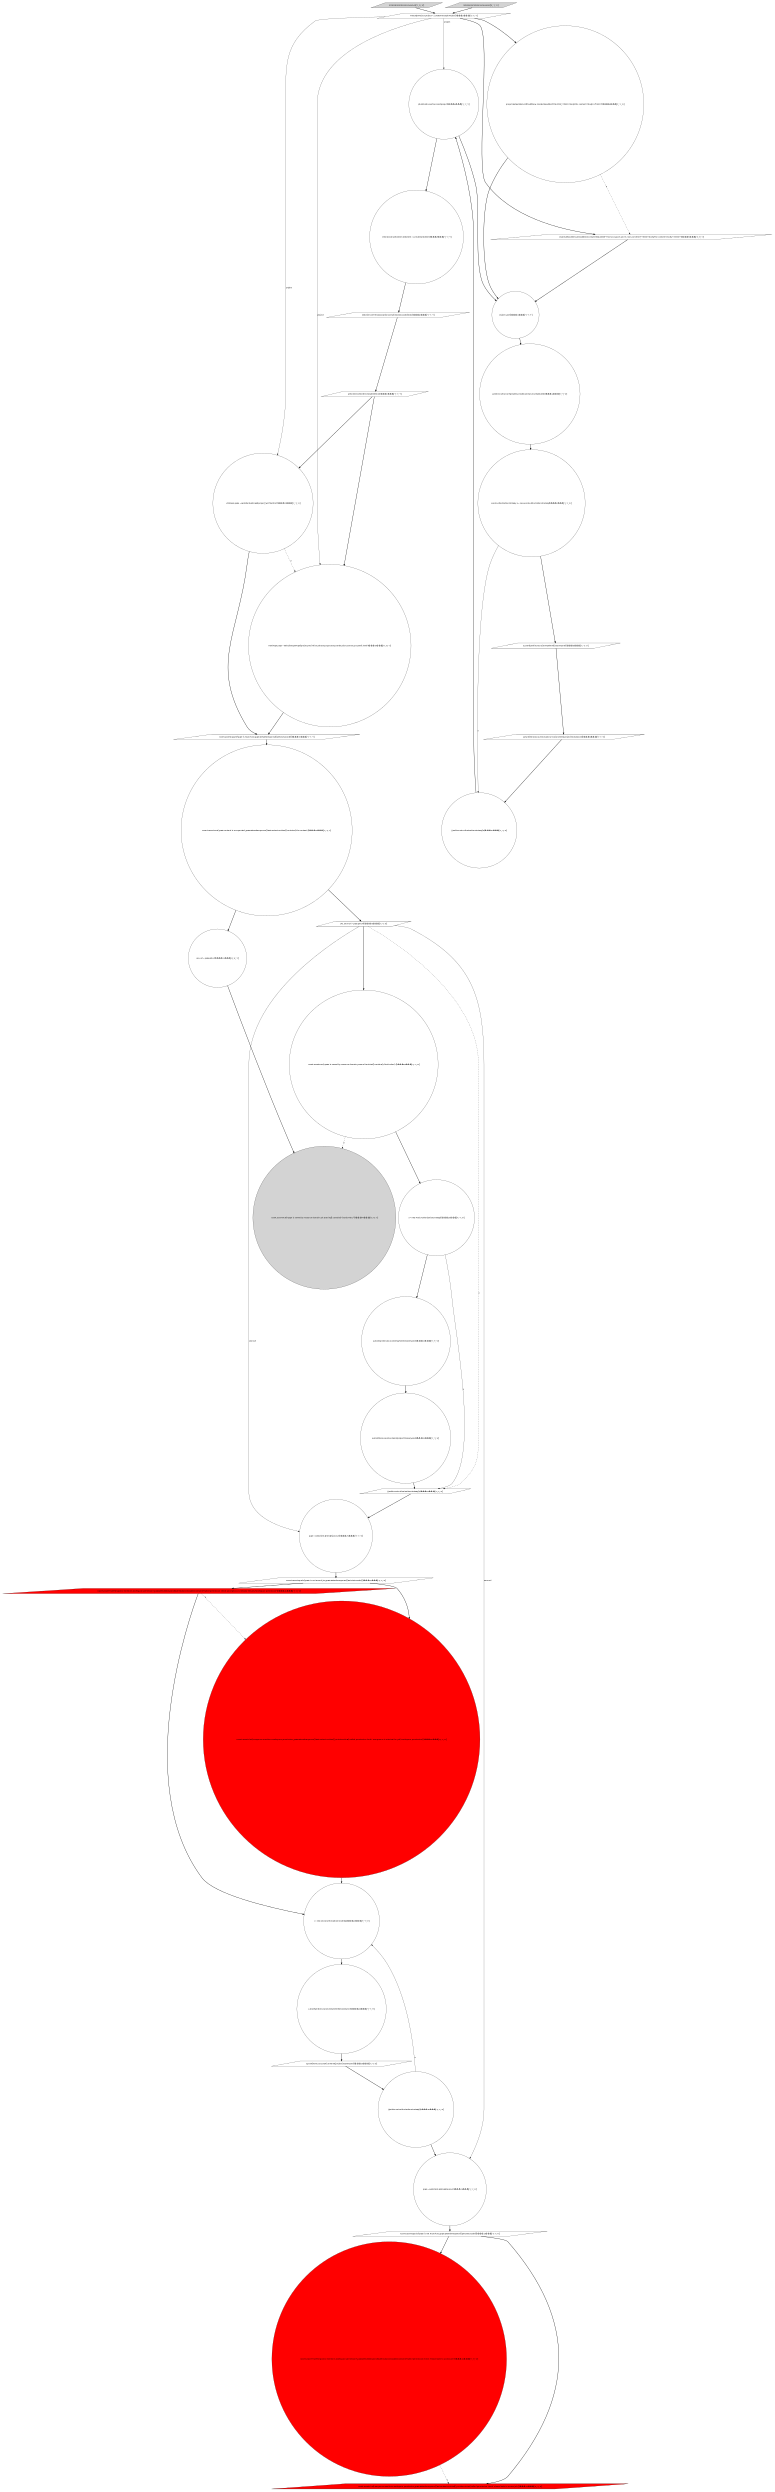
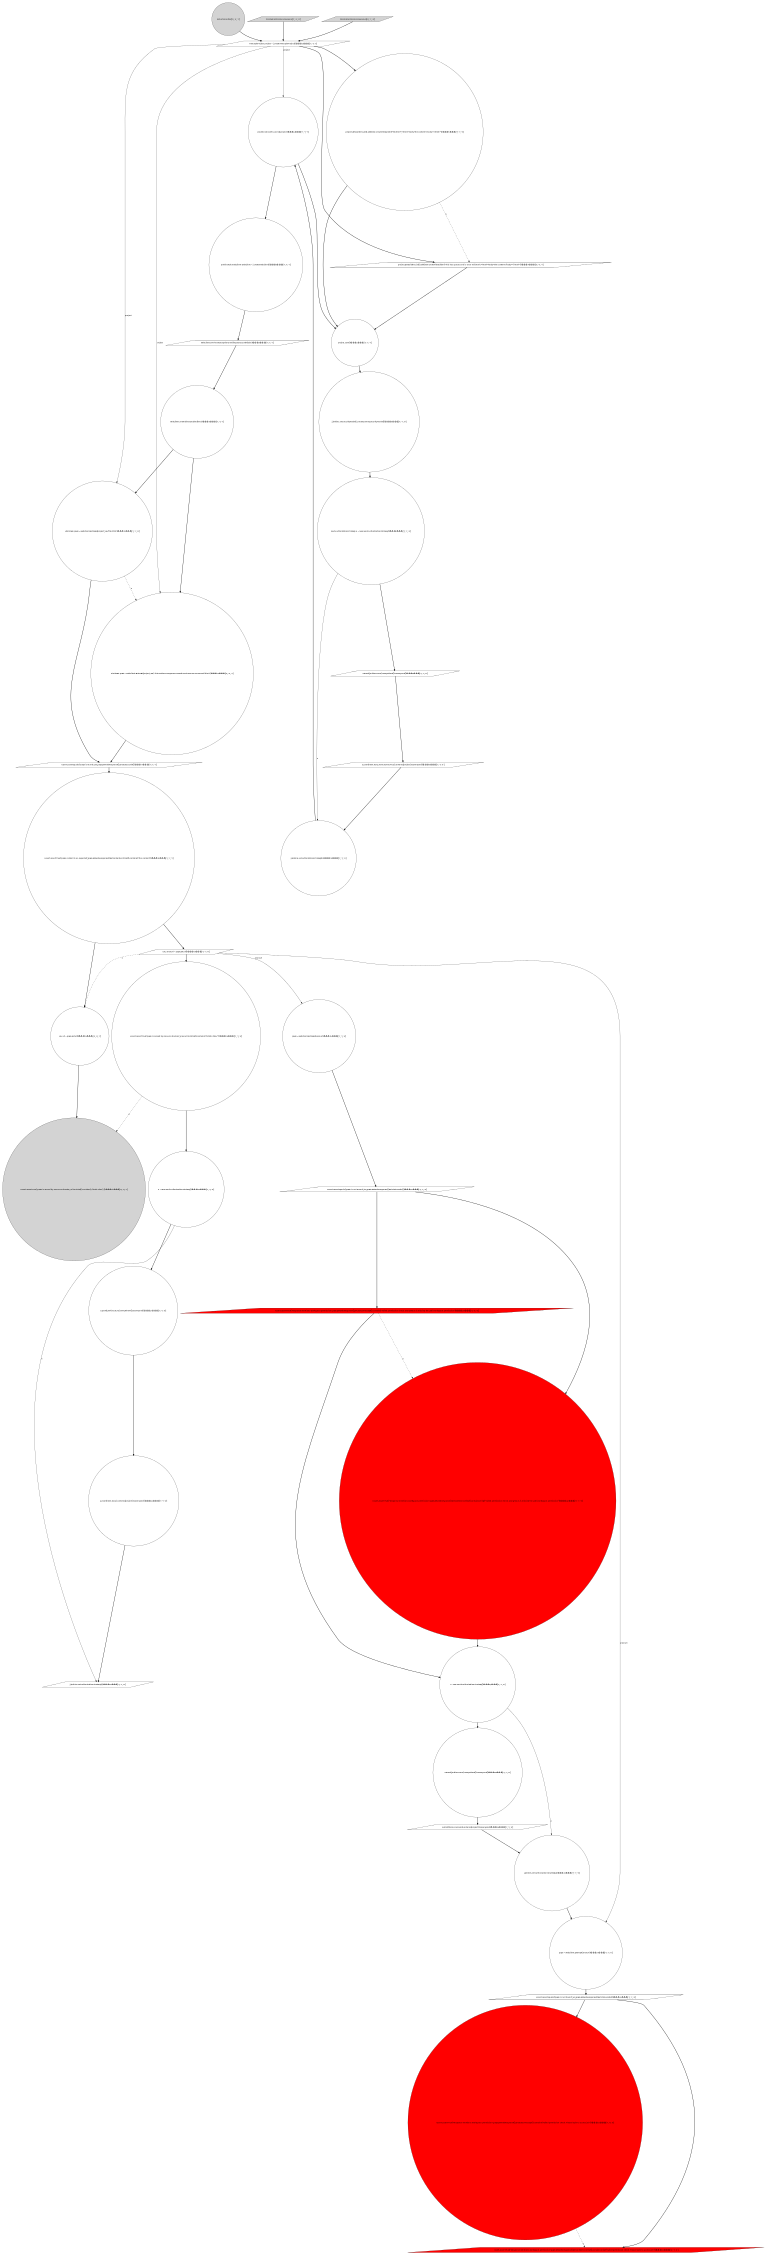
node "testUrlEncoding['0', '0', '1']": added
node "webClient.setRedirectEnabled(true)@@@9@@@['1', '1', '1']": shape parallelogram -> circle
edge "URL anonUrl = page.getUrl()@@@18@@@['1', '1', '0']" -> "j.jenkins.setAuthorizationStrategy(a)@@@23@@@['1', '1', '0']": now "URL anonUrl = page.getUrl()@@@18@@@['1', '1', '0']" -> "URL url = page.getUrl()@@@13@@@['0', '0', '1']"
edge "j.jenkins.setAuthorizationStrategy(a)@@@23@@@['1', '1', '0']" -> "page = webClient.getPage(anonUrl)@@@24@@@['1', '1', '0']": removed
edge "j.jenkins.setAuthorizationStrategy(a)@@@30@@@['1', '1', '0']" -> "a = new MockAuthorizationStrategy()@@@27@@@['1', '1', '0']": reversed
